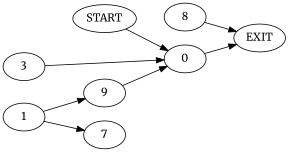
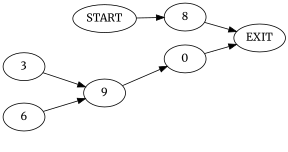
edge "START" -> "0": now "START" -> "8"
edge "3" -> "0": now "3" -> "9"
node "1": label "1" -> "6"
node "7": removed
